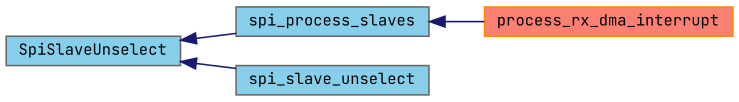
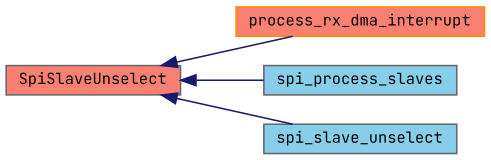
edge "process_rx_dma_interrupt" -> "spi_process_slaves": now "process_rx_dma_interrupt" -> "SpiSlaveUnselect"
node "SpiSlaveUnselect": fillcolor skyblue -> salmon
